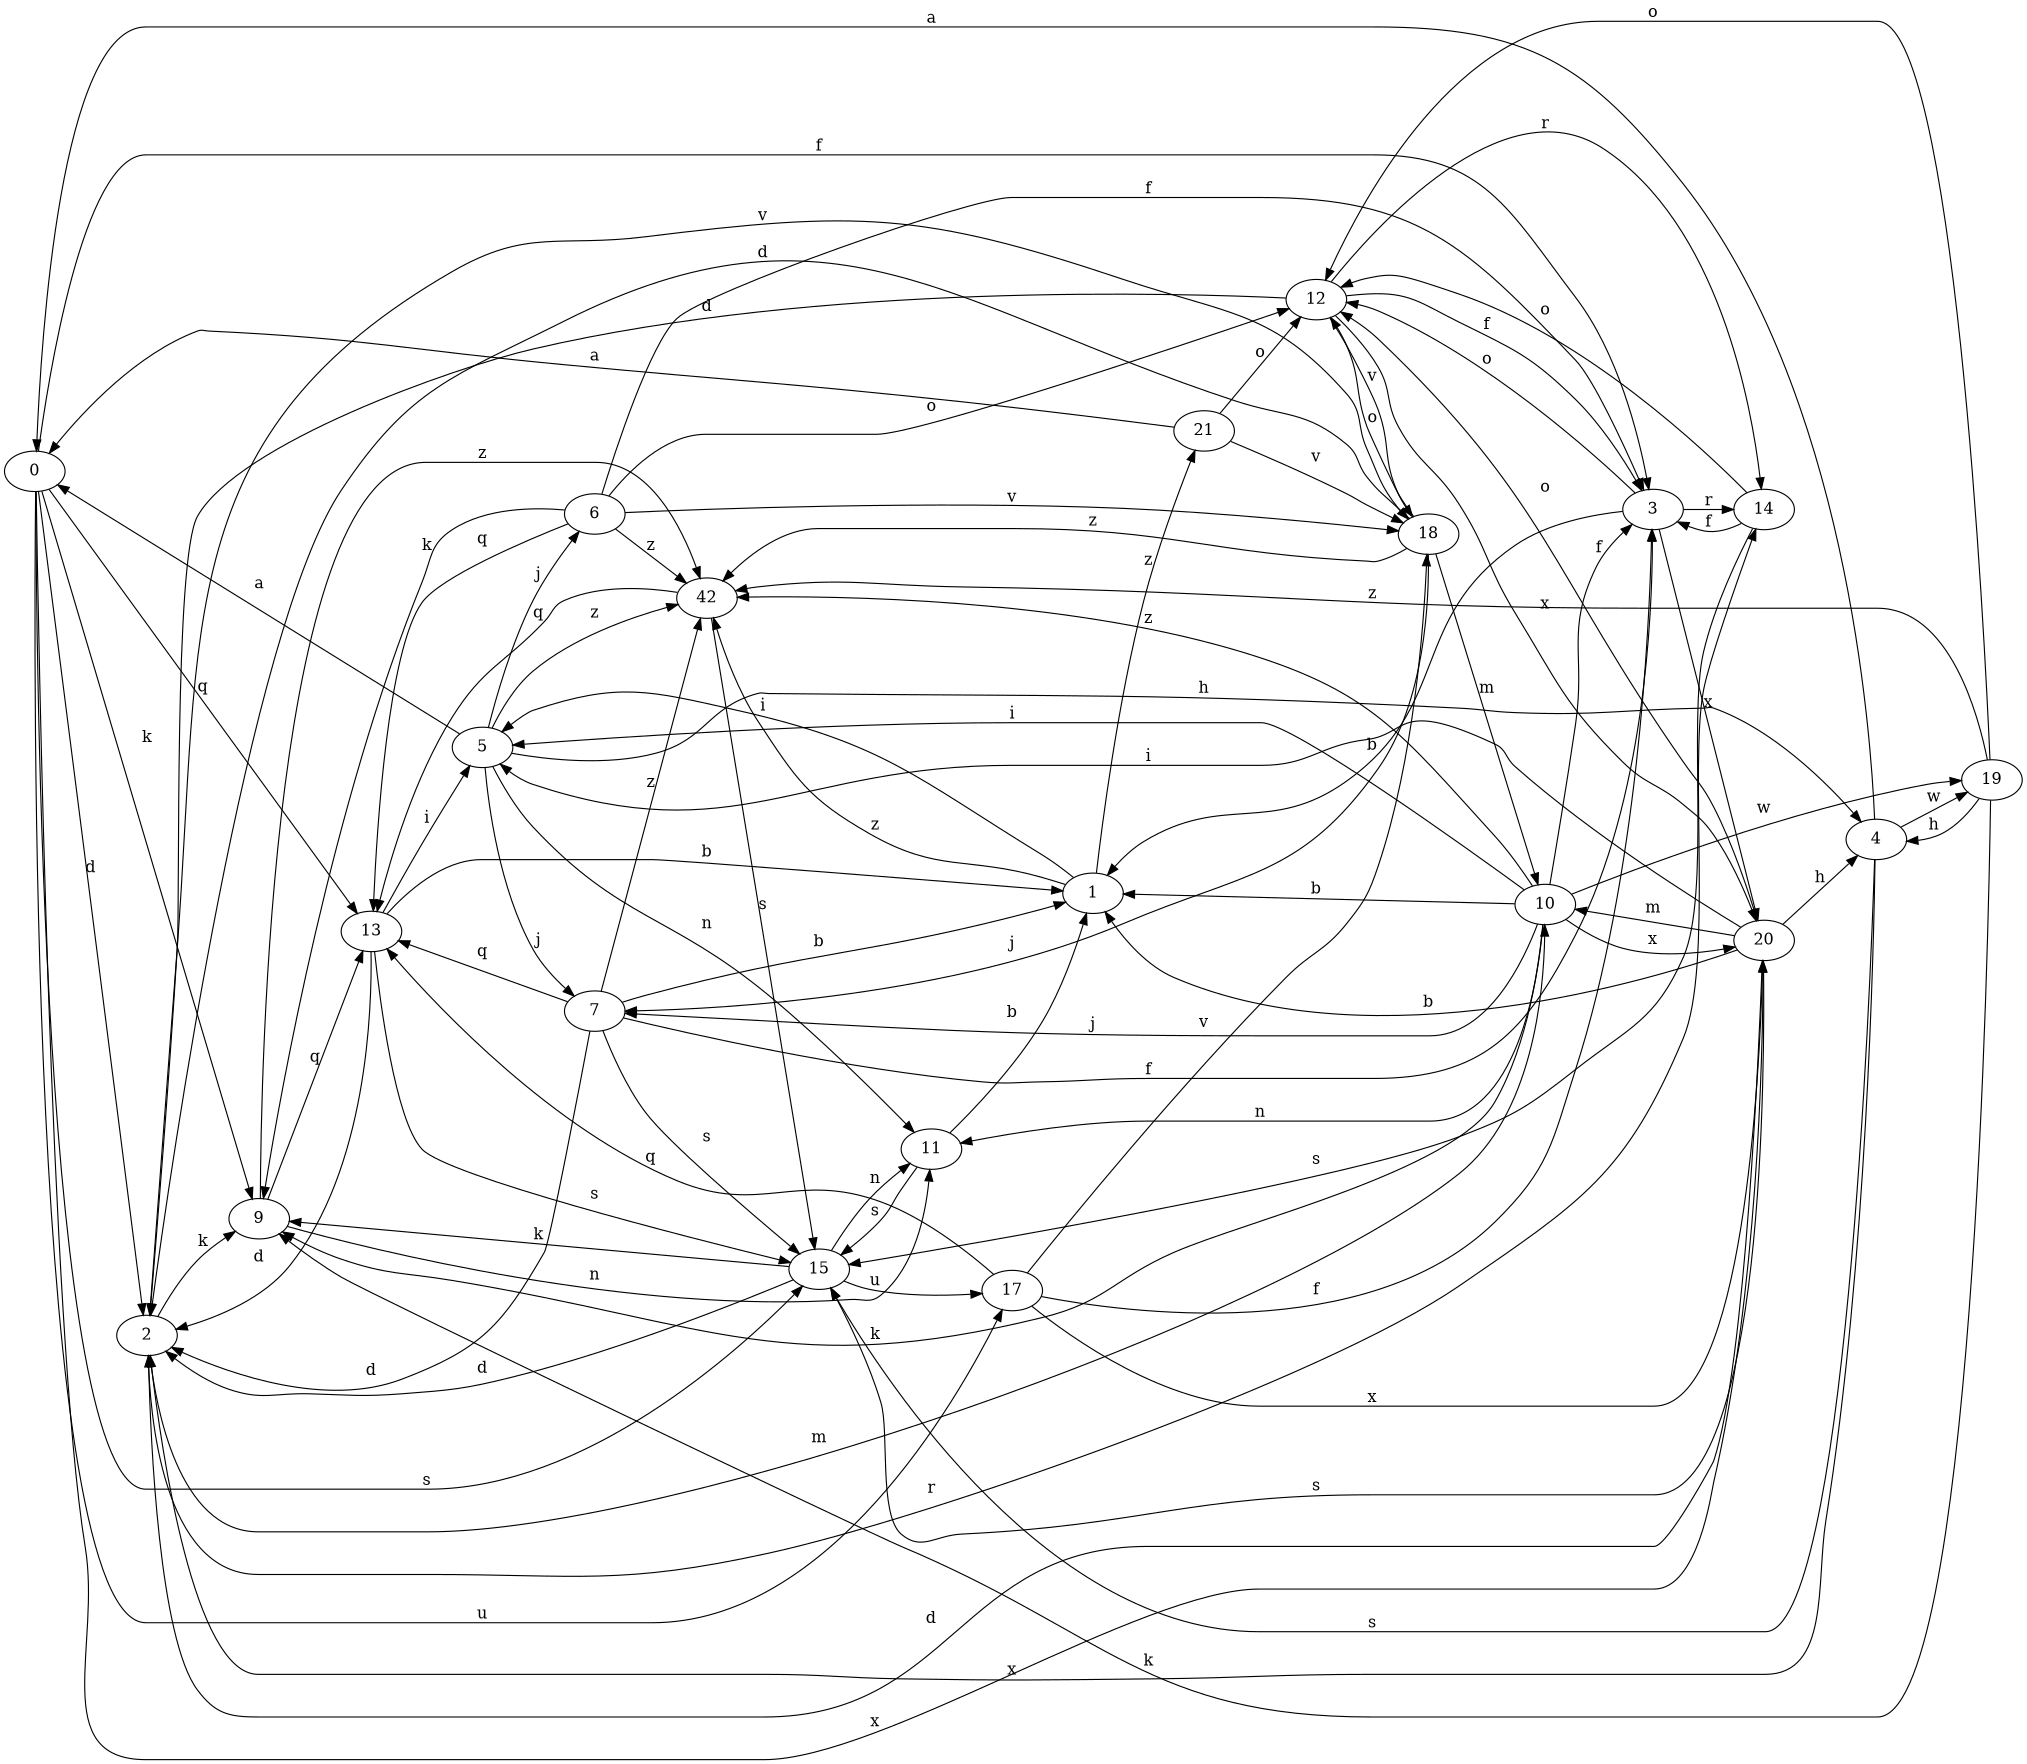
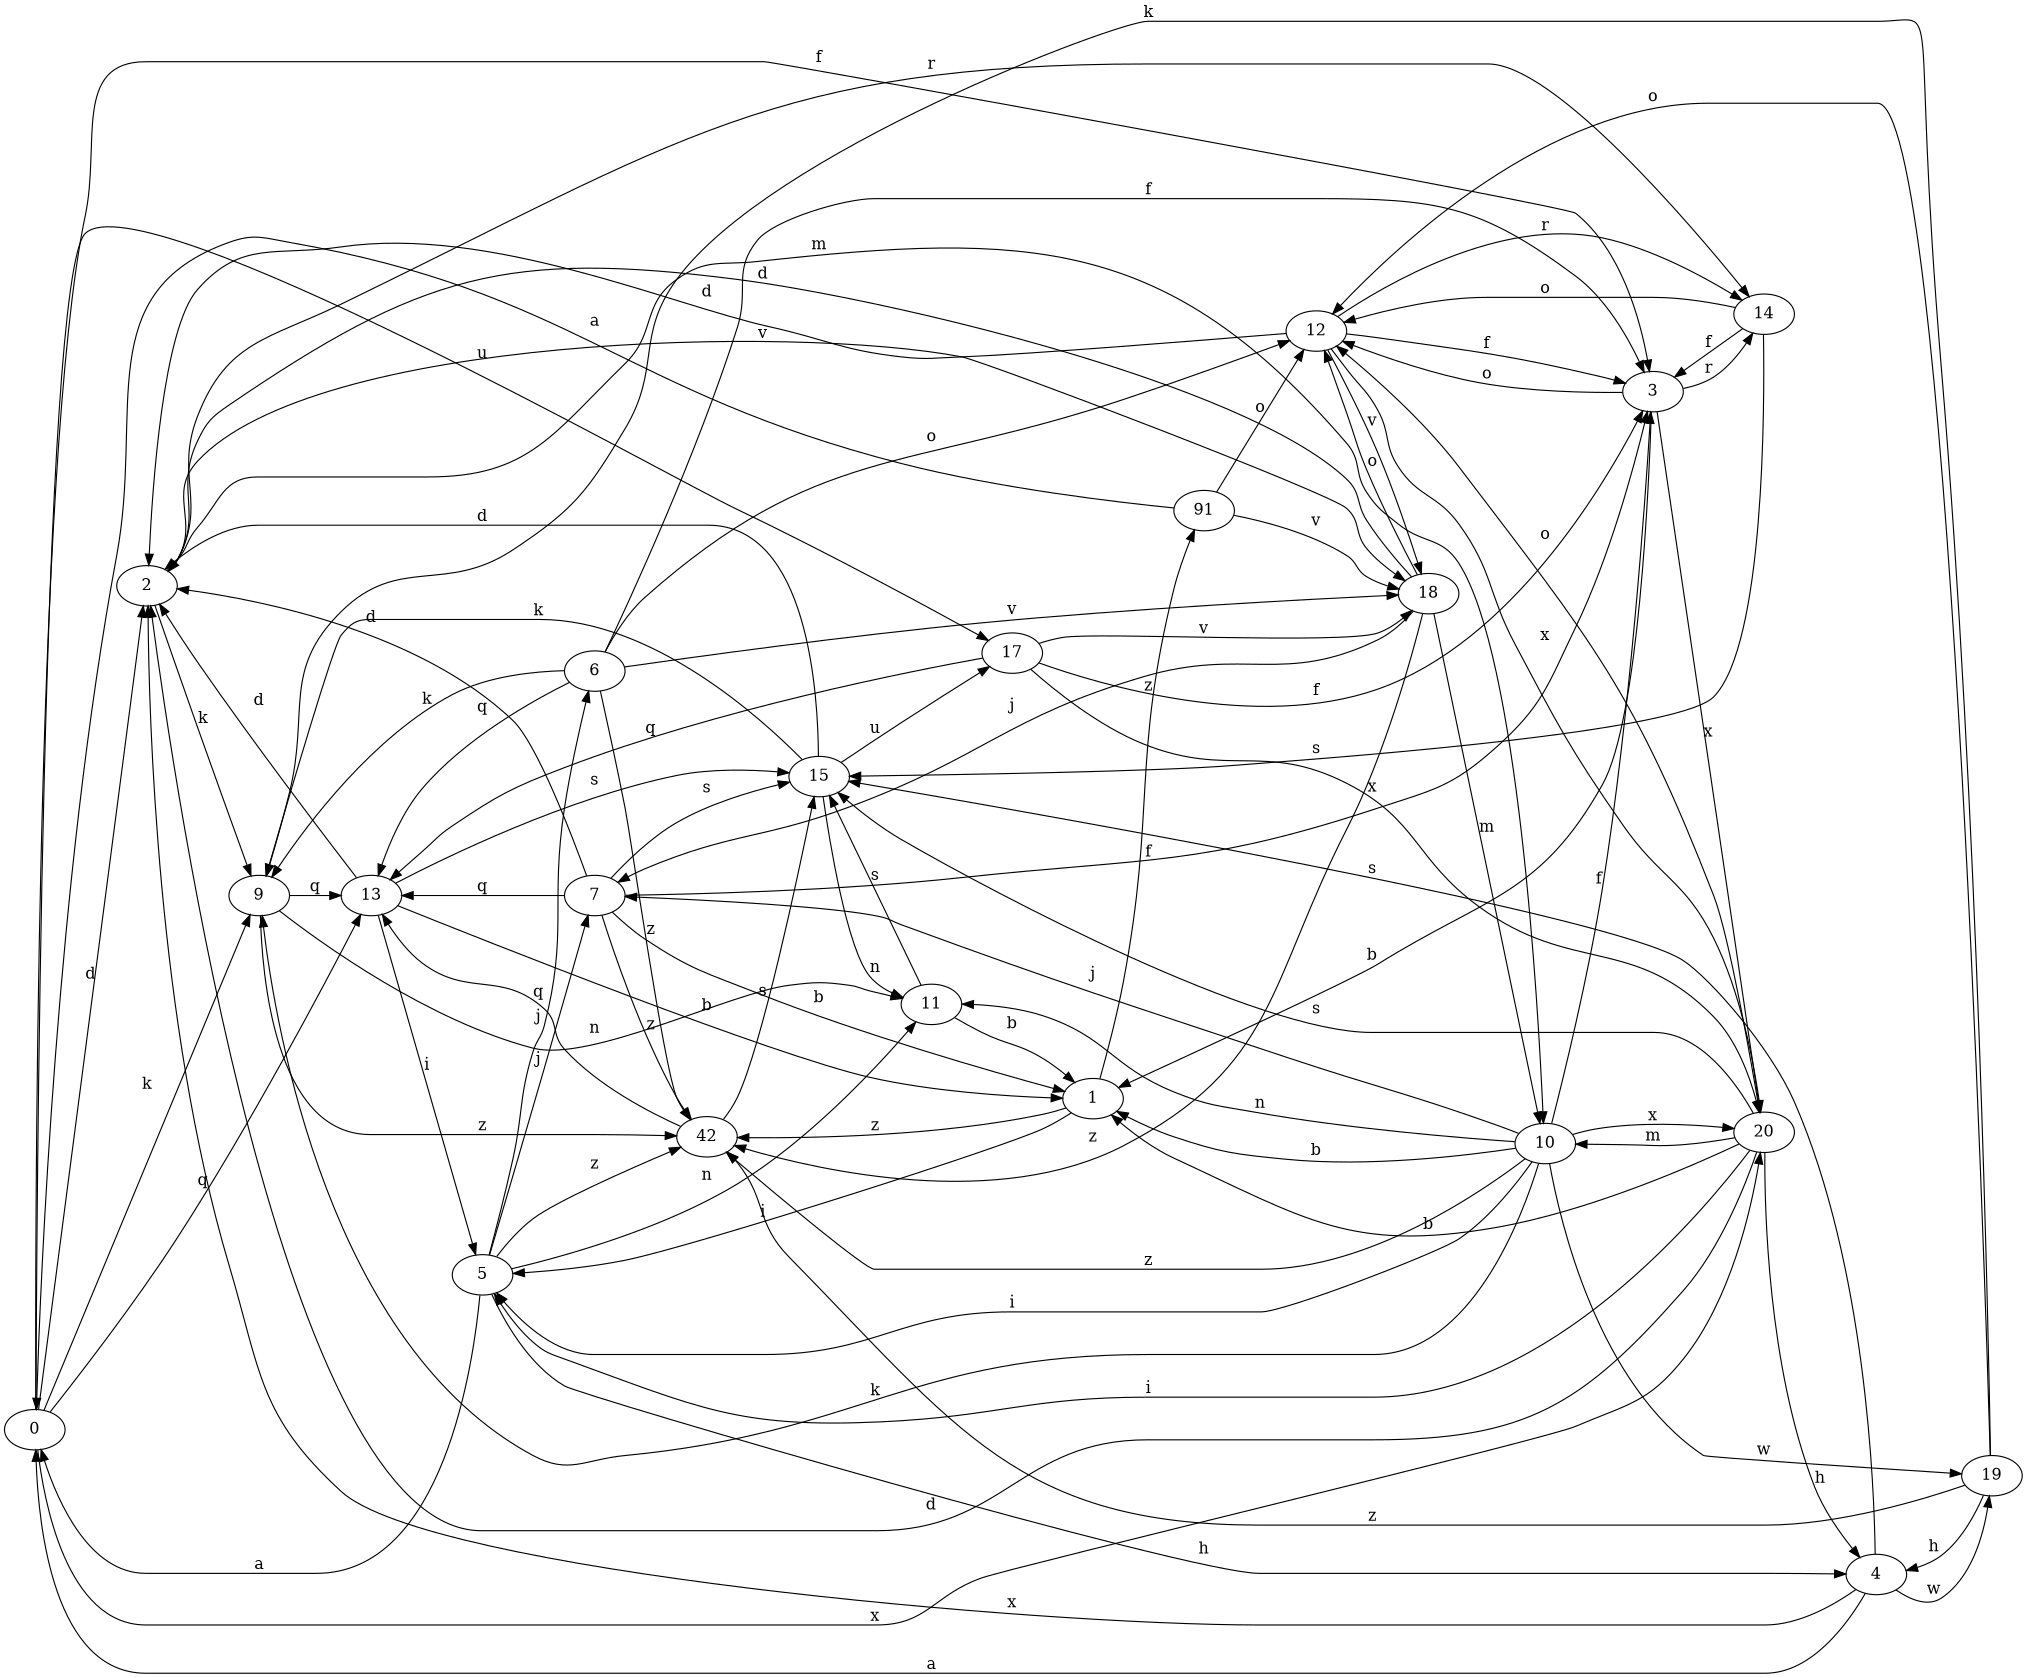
node "21": label "21" -> "91"
edge "0" -> "15": removed, label "s"
